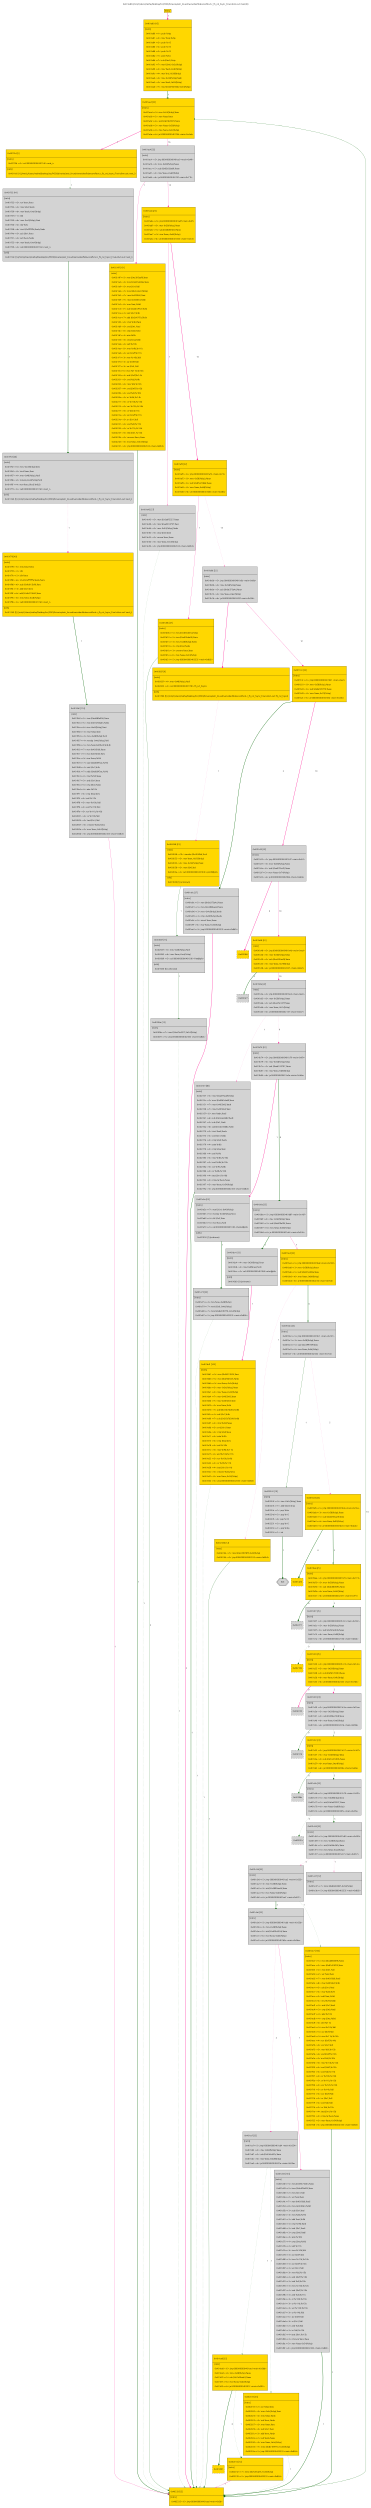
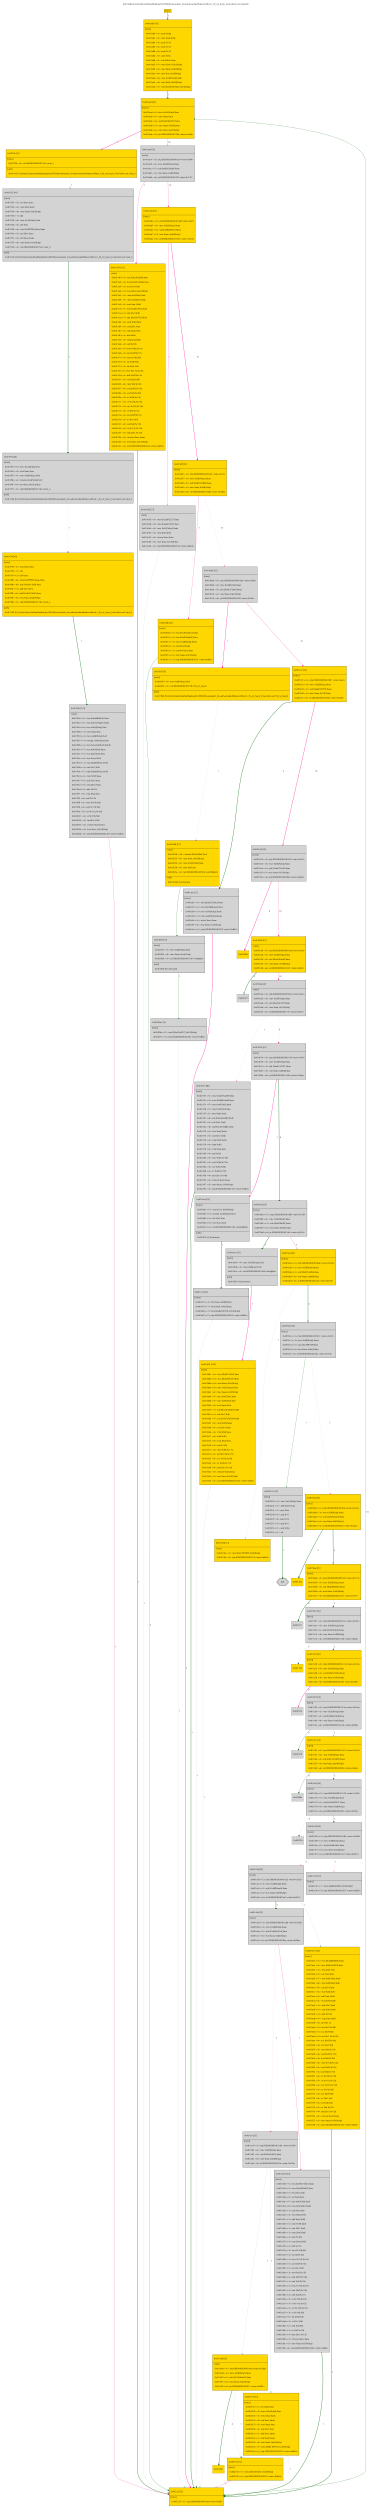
edge "0x402236 [12]" -> "0x402335 [5]": removed, label "1"
